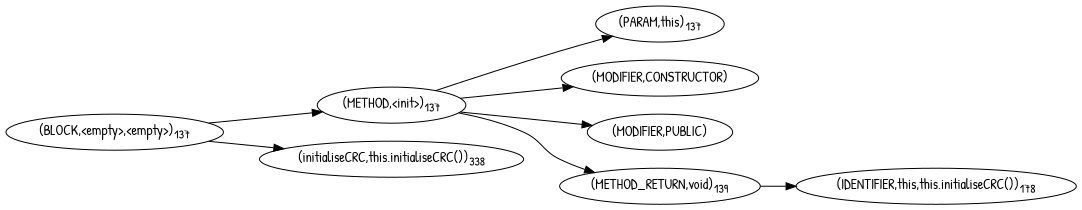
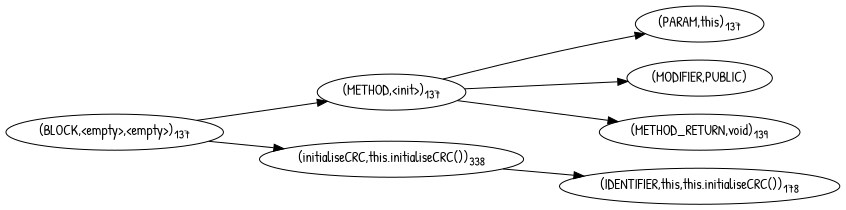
node "(MODIFIER,CONSTRUCTOR)": removed
edge "(METHOD_RETURN,void)" -> "(IDENTIFIER,this,this.initialiseCRC())": now "(initialiseCRC,this.initialiseCRC())" -> "(IDENTIFIER,this,this.initialiseCRC())"
